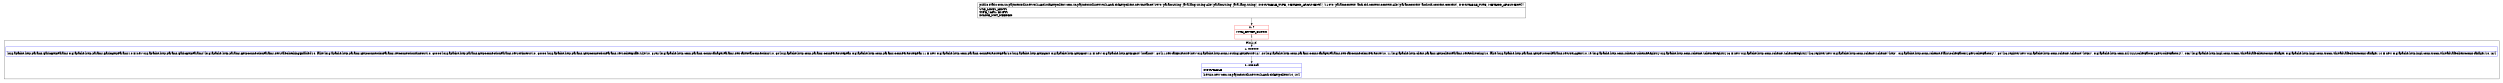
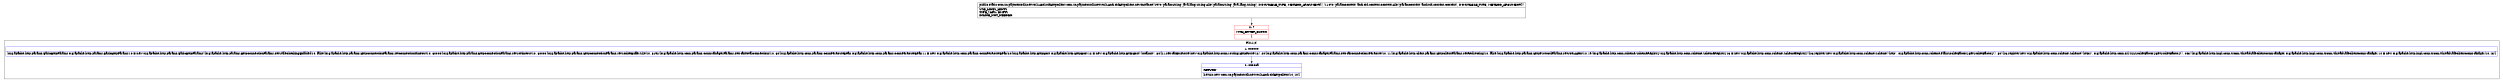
edge "0: ?" -> "1: 0x0000": removed
node "2: 0x006a": text "IMMUTABLE" -> "RETURN"
